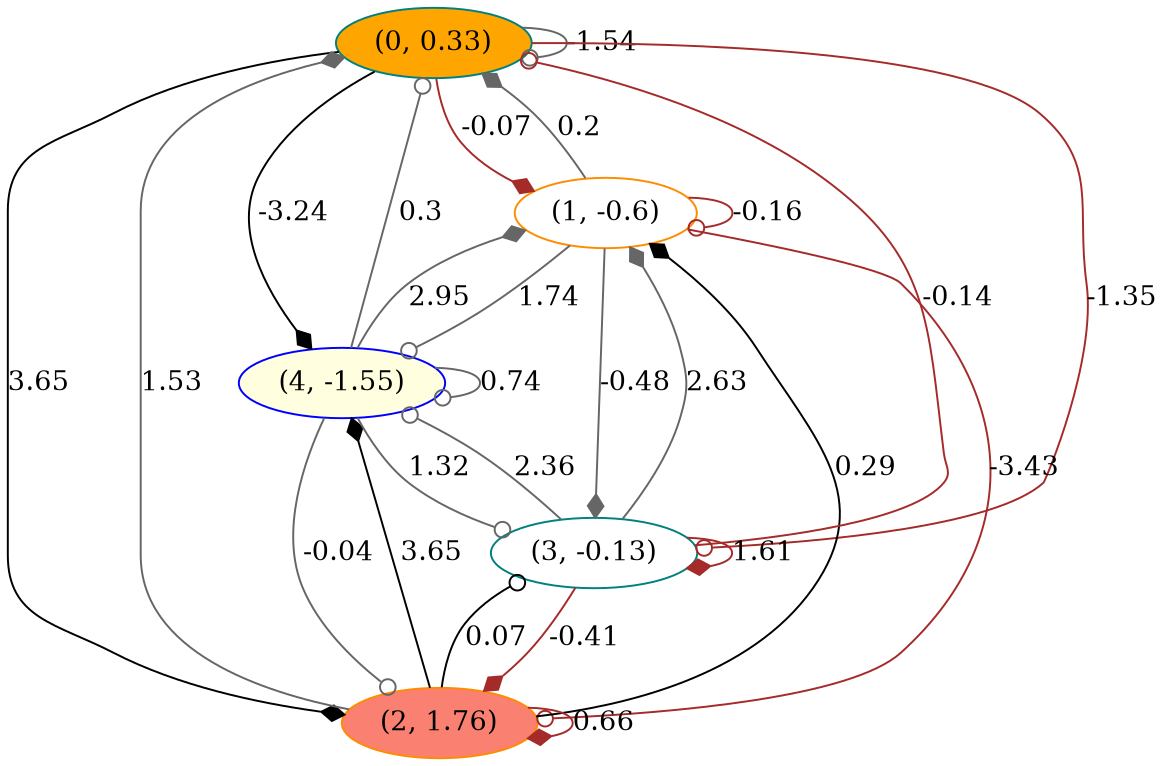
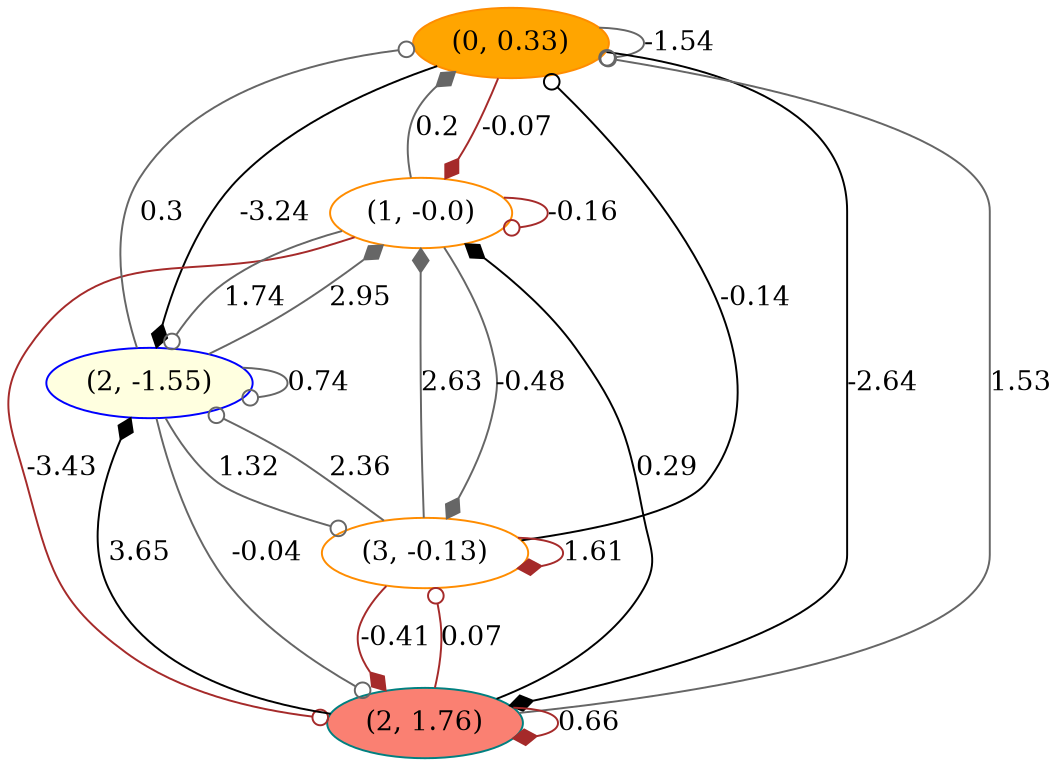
node "(0, 0.33)": color teal -> darkorange
edge "(0, 0.33)" -> "(3, -0.13)": removed, label "-1.35"
node "(1, -0.6)": label "(1, -0.6)" -> "(1, -0.0)"
edge "(3, -0.13)" -> "(0, 0.33)": color brown -> black
edge "(0, 0.33)" -> "(2, 1.76)": label "3.65" -> "-2.64"
node "(4, -1.55)": label "(4, -1.55)" -> "(2, -1.55)"
edge "(2, 1.76)" -> "(0, 0.33)": arrowhead diamond -> odot
node "(3, -0.13)": color teal -> darkorange
edge "(2, 1.76)" -> "(3, -0.13)": color black -> brown
node "(2, 1.76)": color darkorange -> teal
